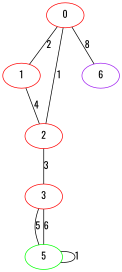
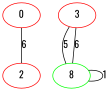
node "1": removed
edge "0" -- "2": label "1" -> "6"
node "6": removed
edge "2" -- "3": removed, label "3"
node "5": label "5" -> "8"
